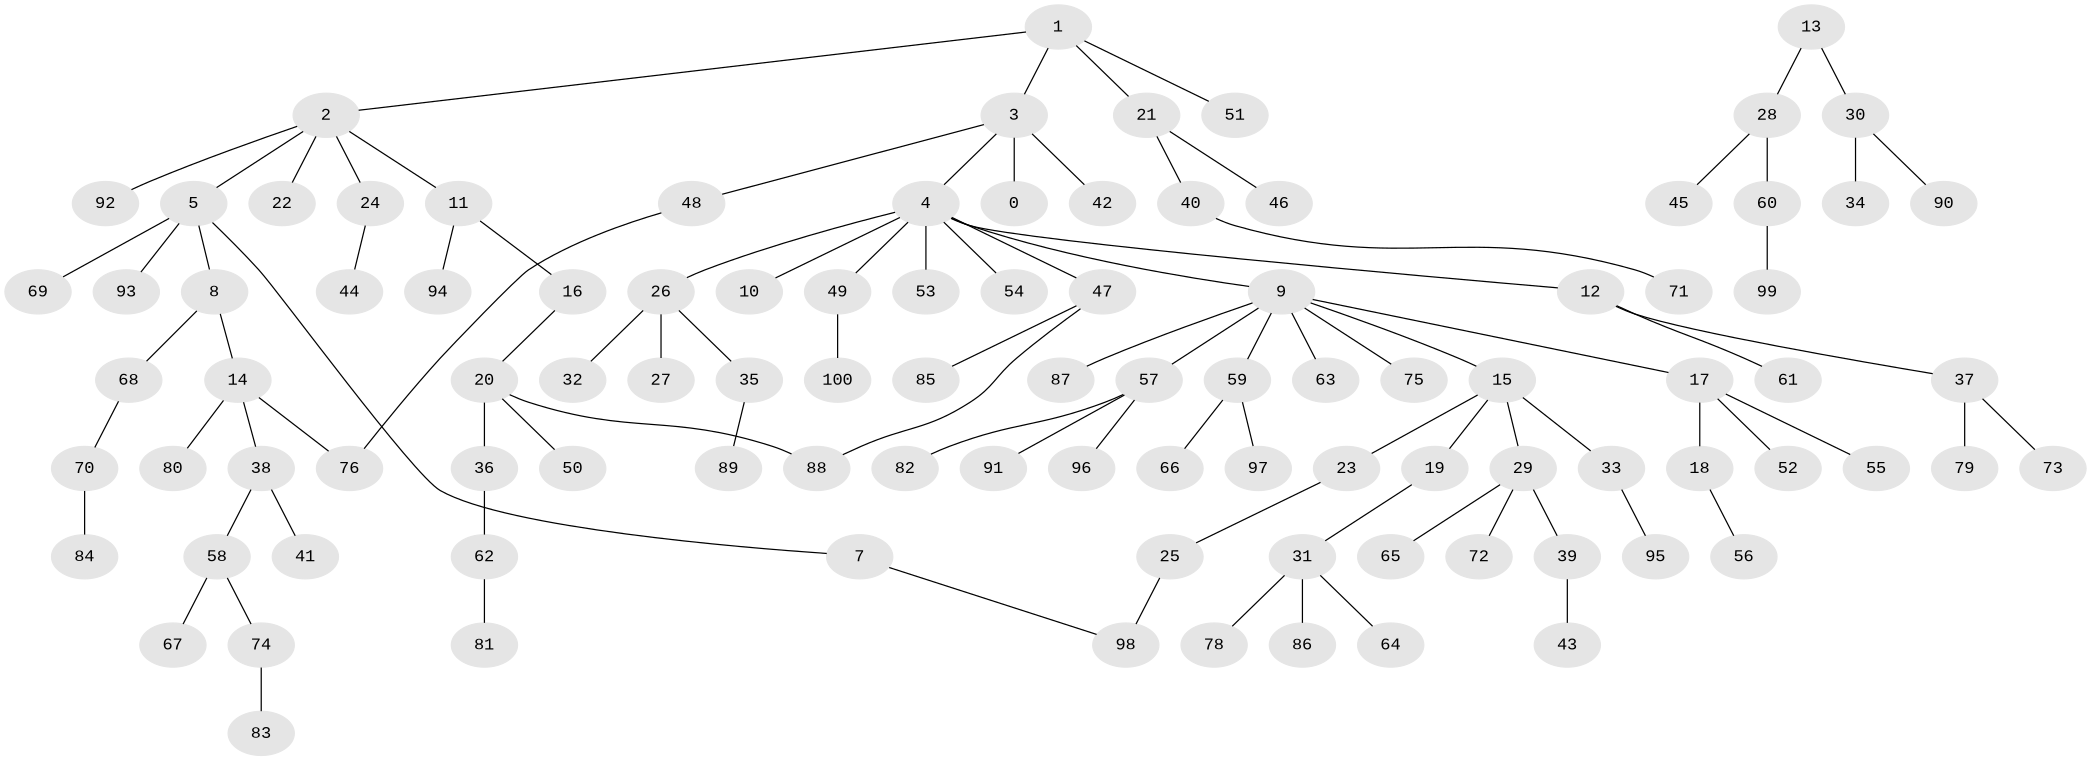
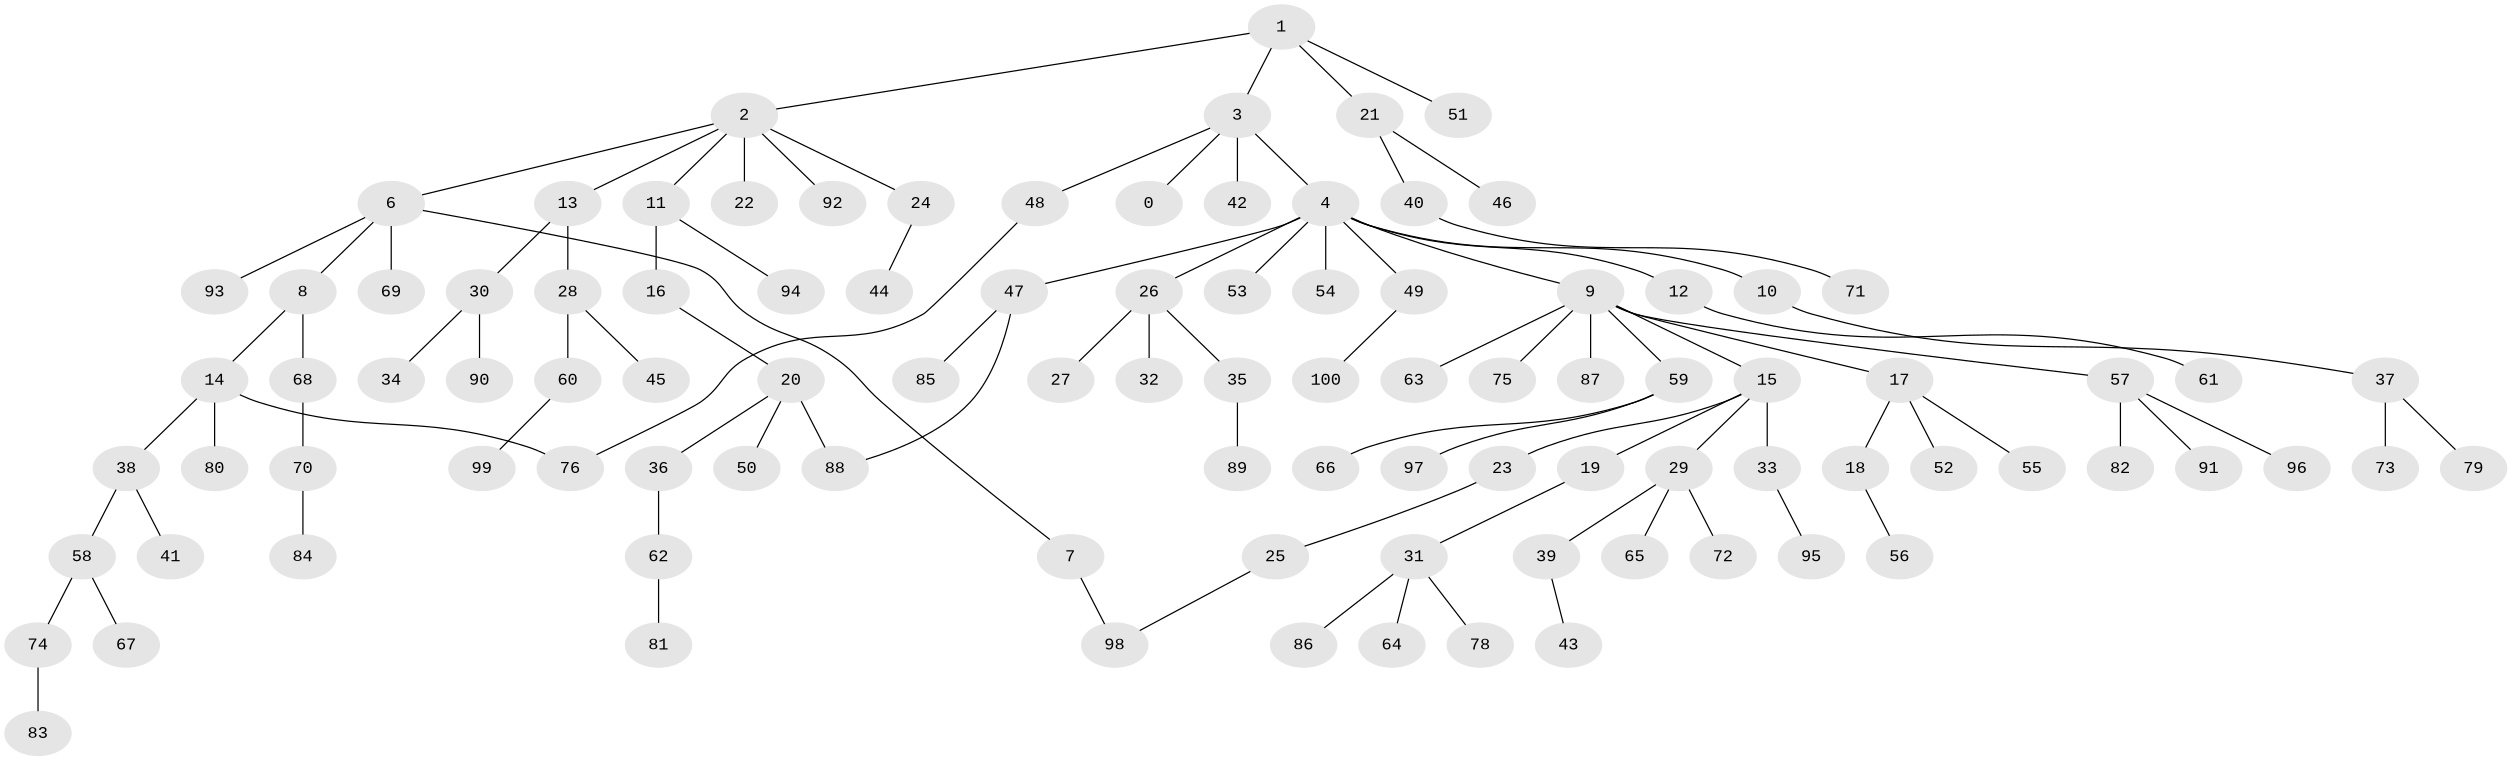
edge "2" -- "13": added
node "5": label "5" -> "6"
edge "12" -- "37": now "10" -- "37"
